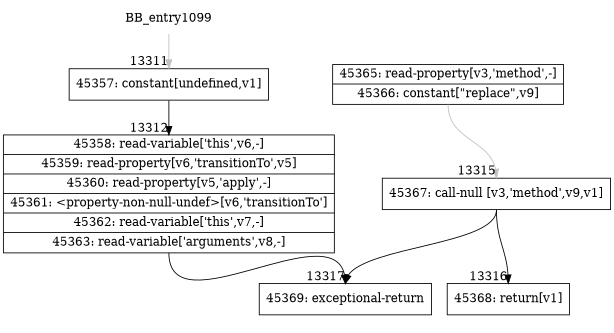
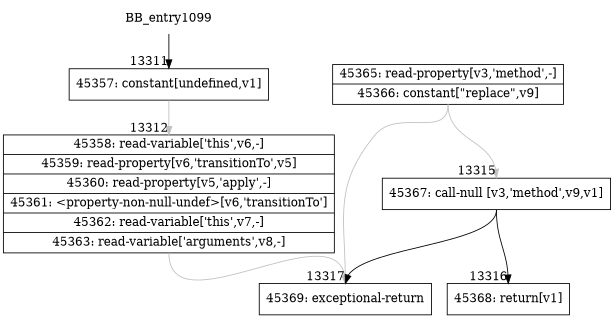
edge "BB_entry1099" -> "45357: constant[undefined,v1]": color gray -> black
edge "45357: constant[undefined,v1]" -> "45358: read-variable['this',v6,-]": color black -> gray
edge "45365: read-property[v3,'method',-]" -> "45369: exceptional-return": added
edge "45358: read-variable['this',v6,-]" -> "45369: exceptional-return": color black -> gray
